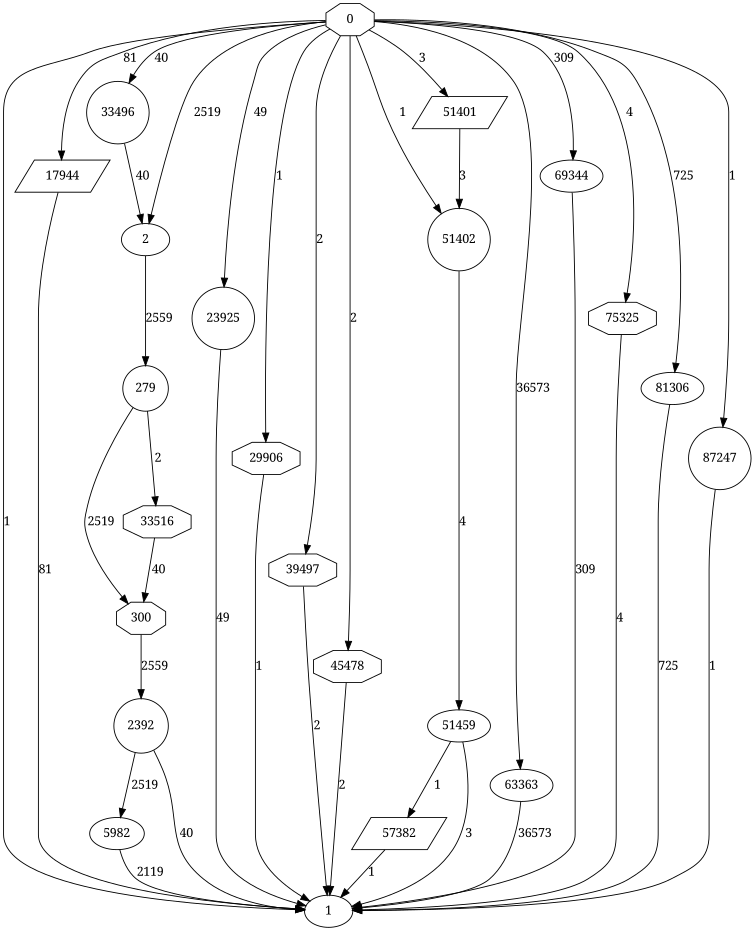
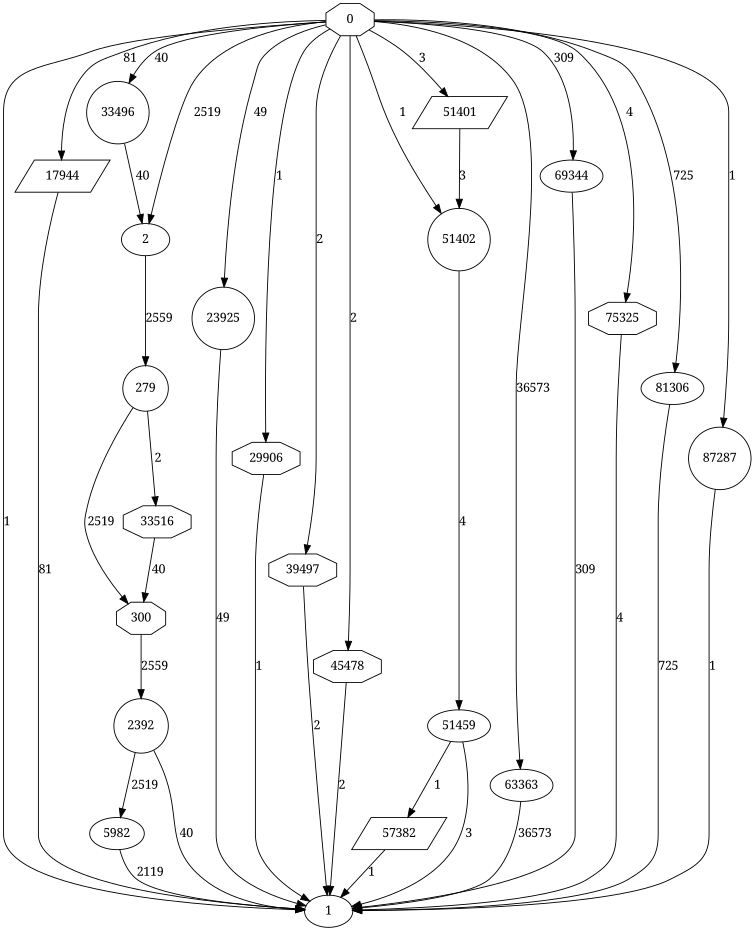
node "87247": label "87247" -> "87287"
